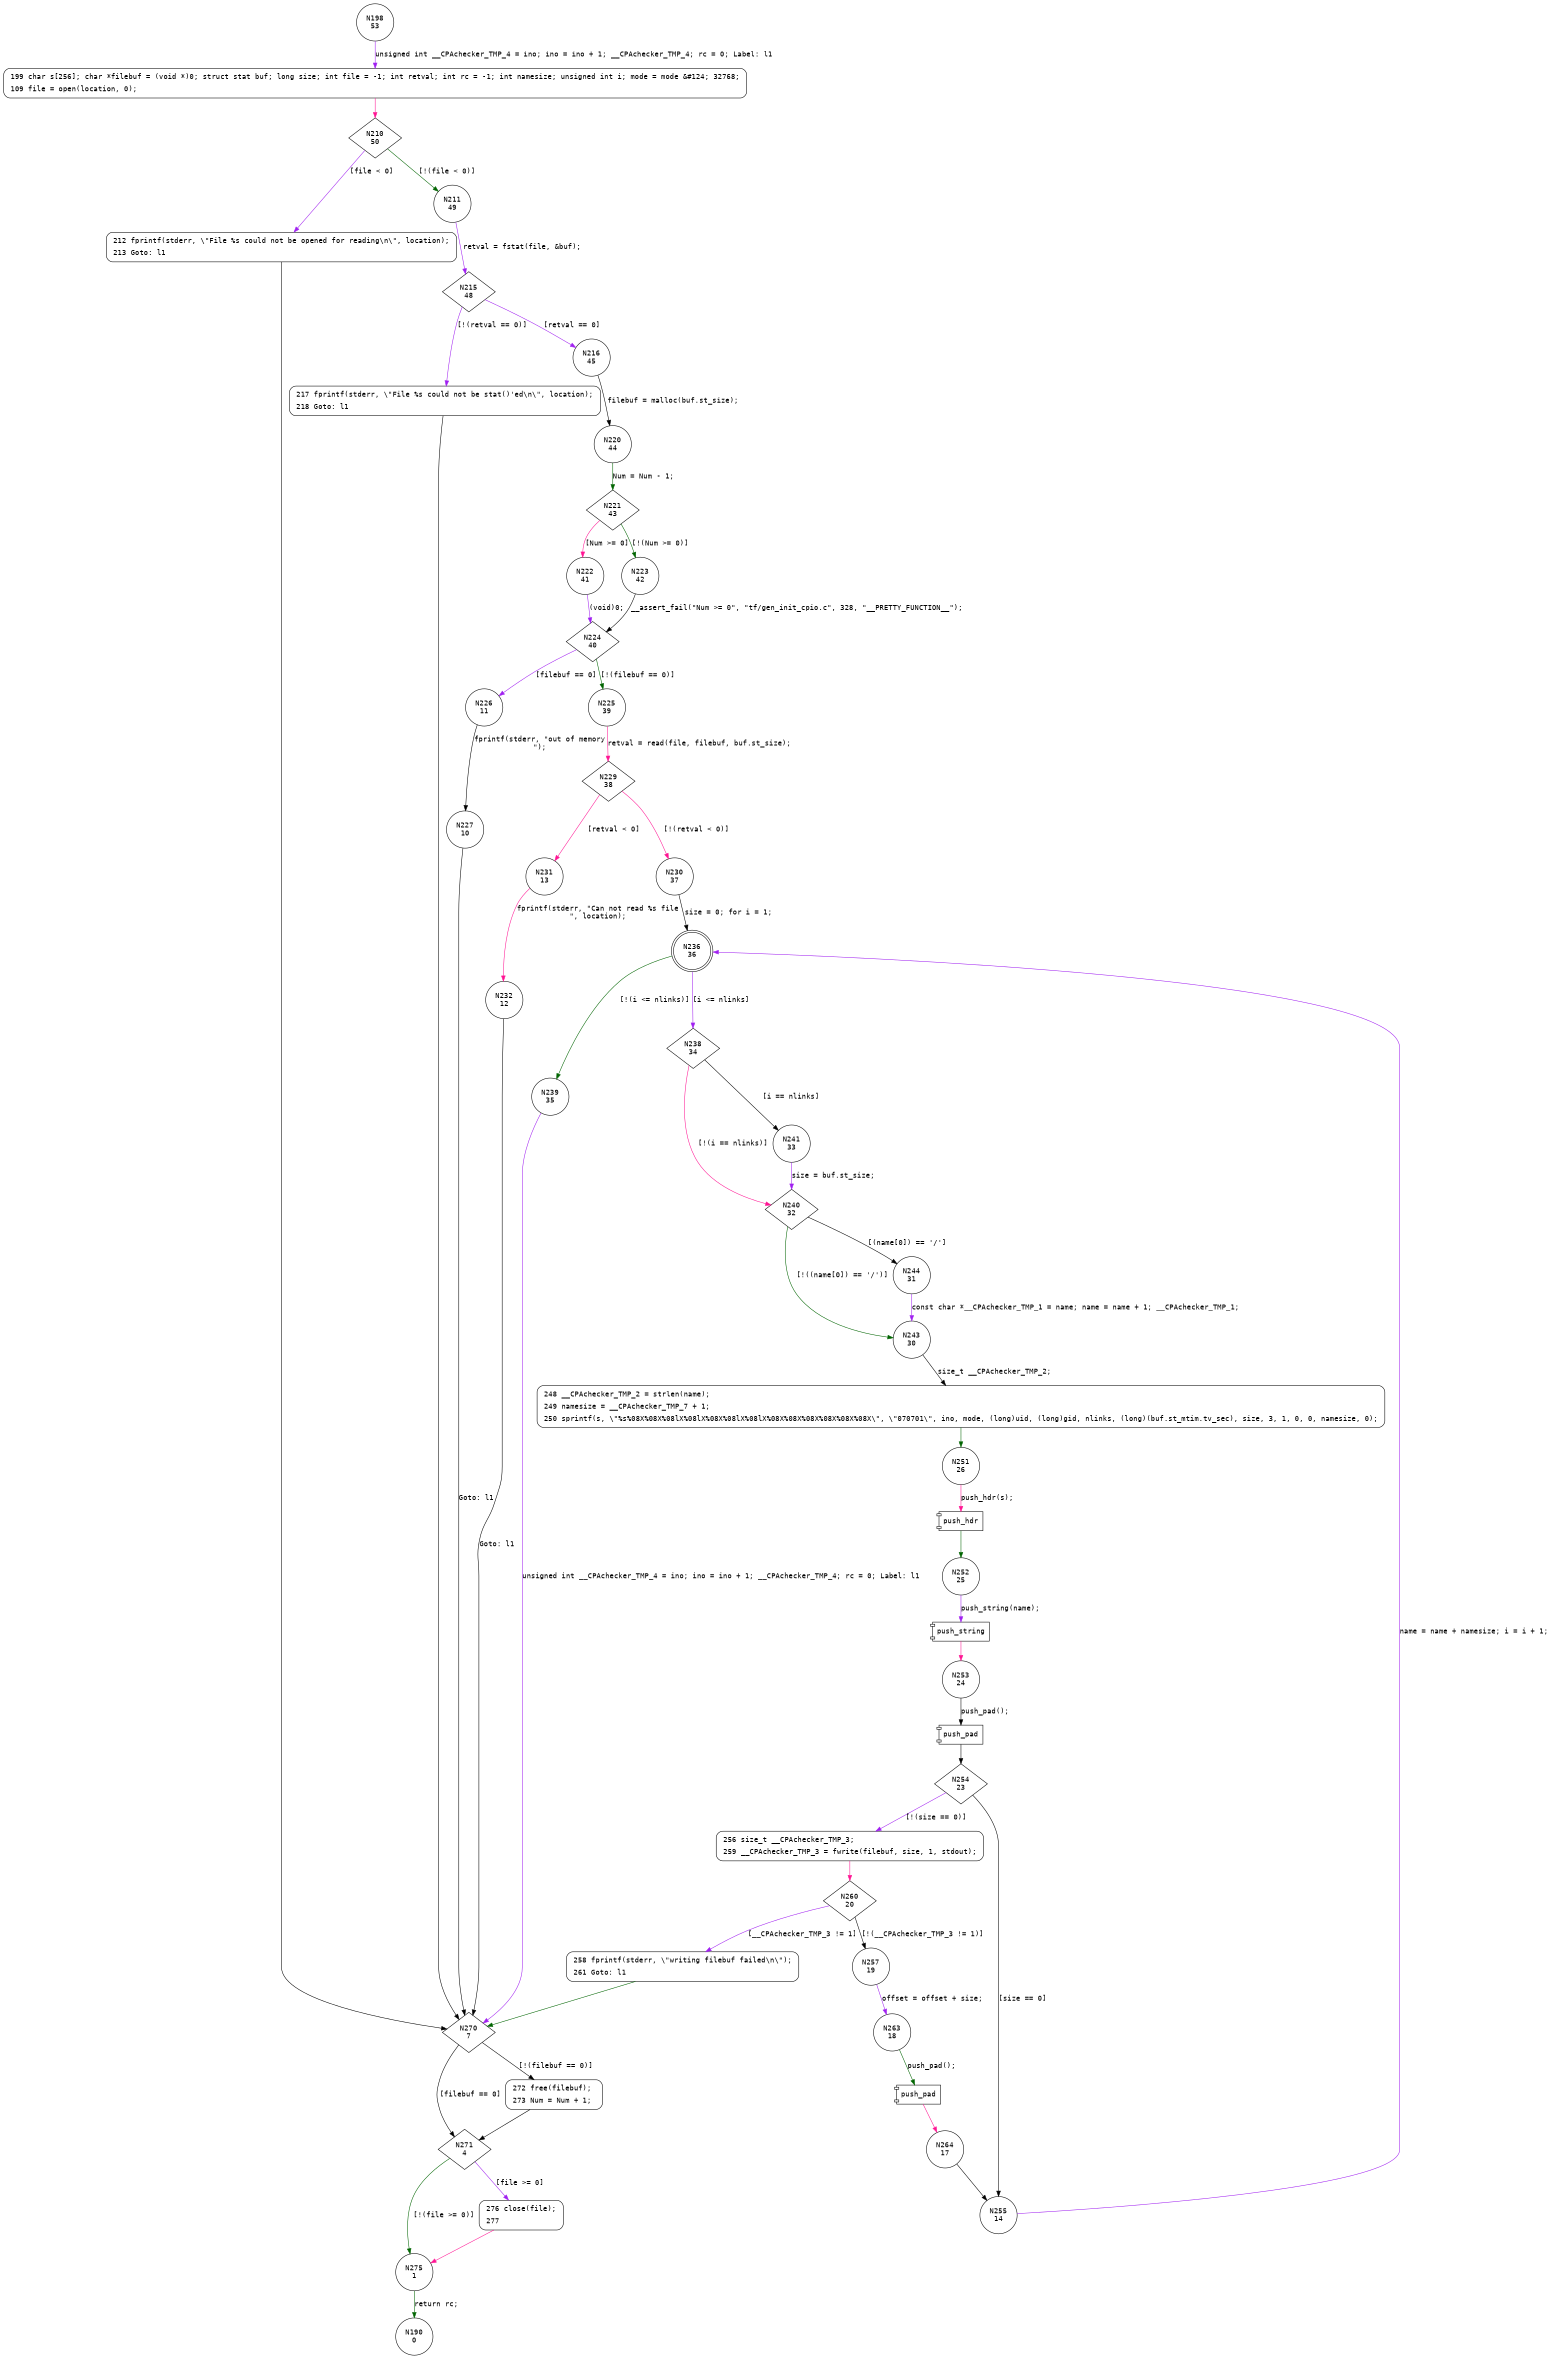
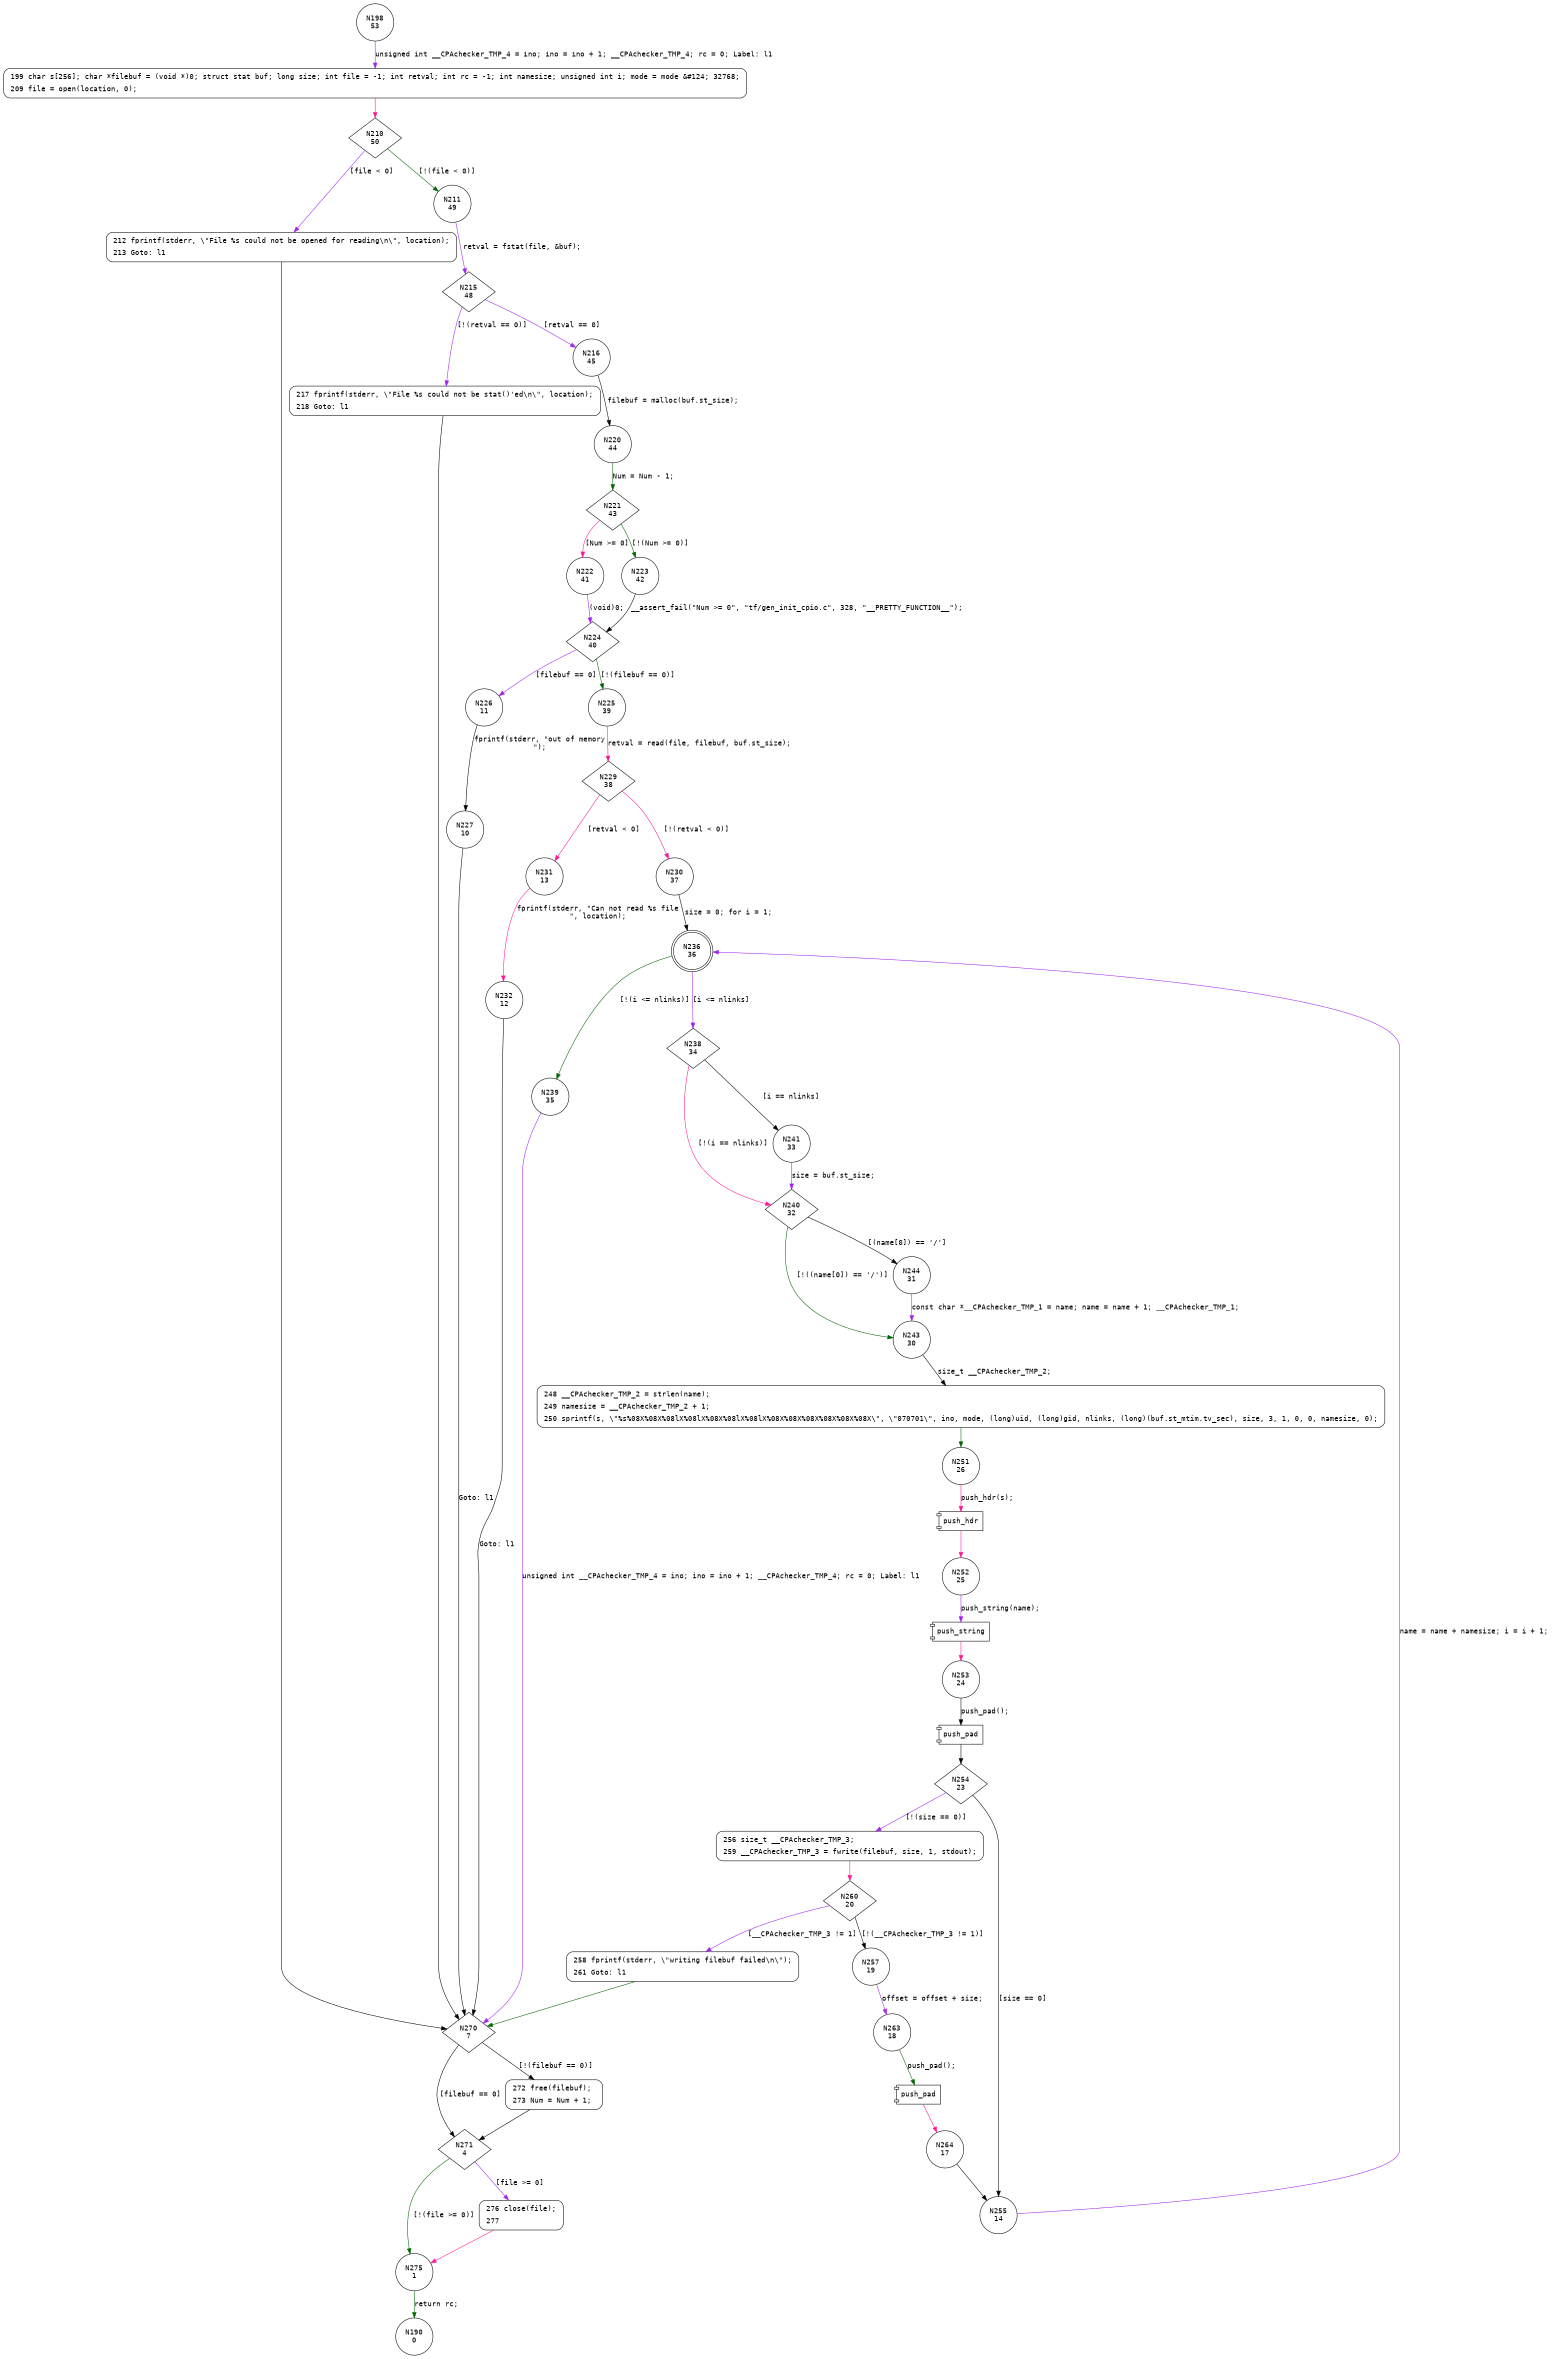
node "199": text "109" -> "209"
node "248": text "namesize = __CPAchecker_TMP_7 + 1;" -> "namesize = __CPAchecker_TMP_2 + 1;"
edge "push_hdr" -> "N252 25": color darkgreen -> deeppink
